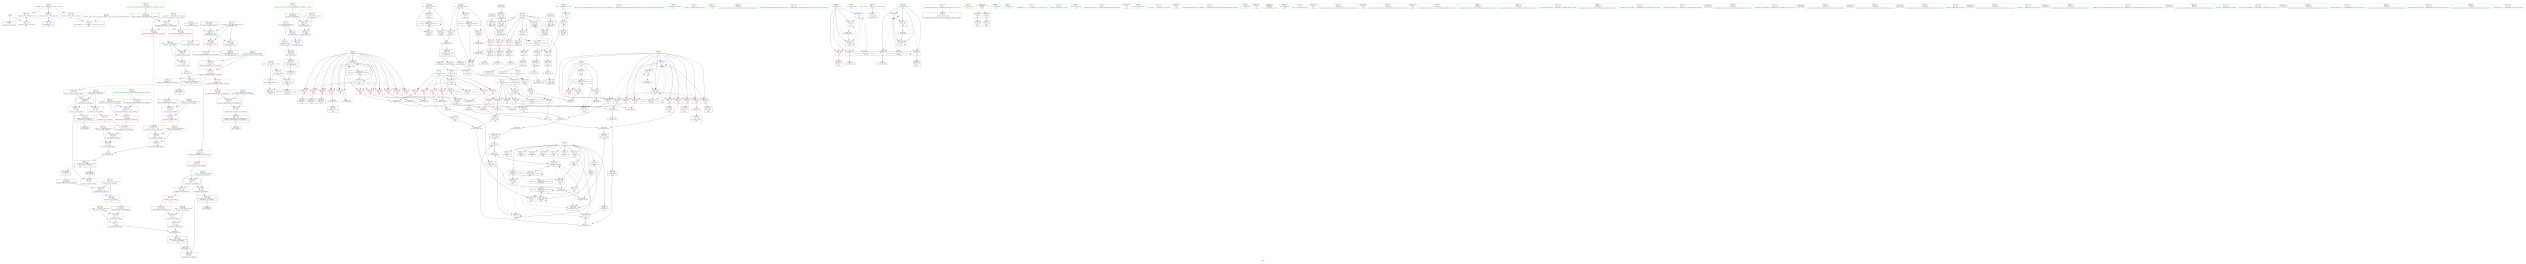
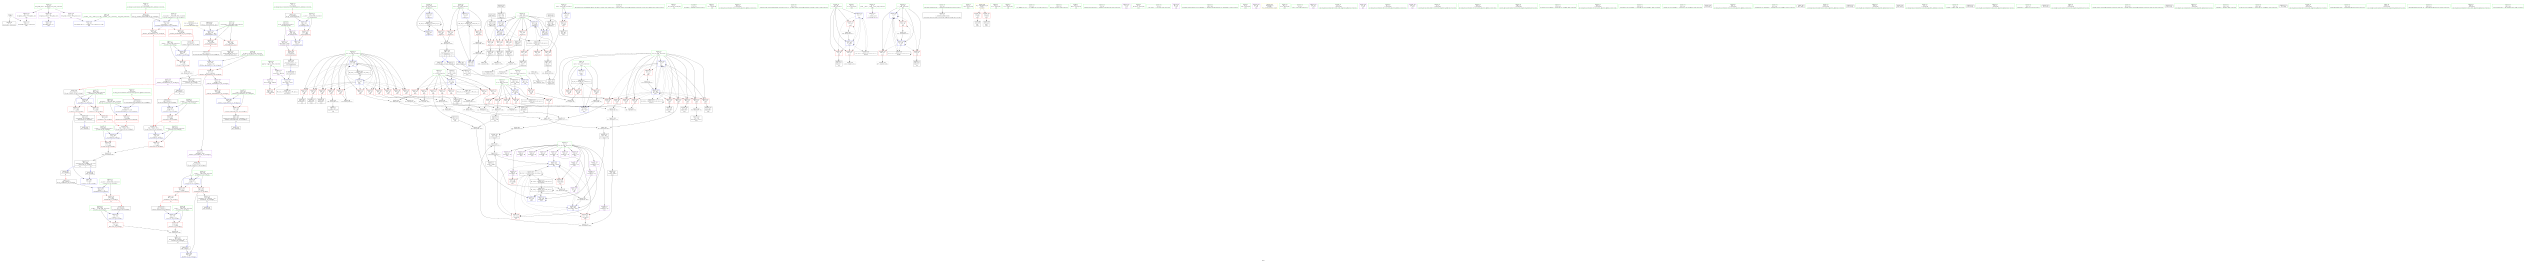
node "NodeID: 118": removed
